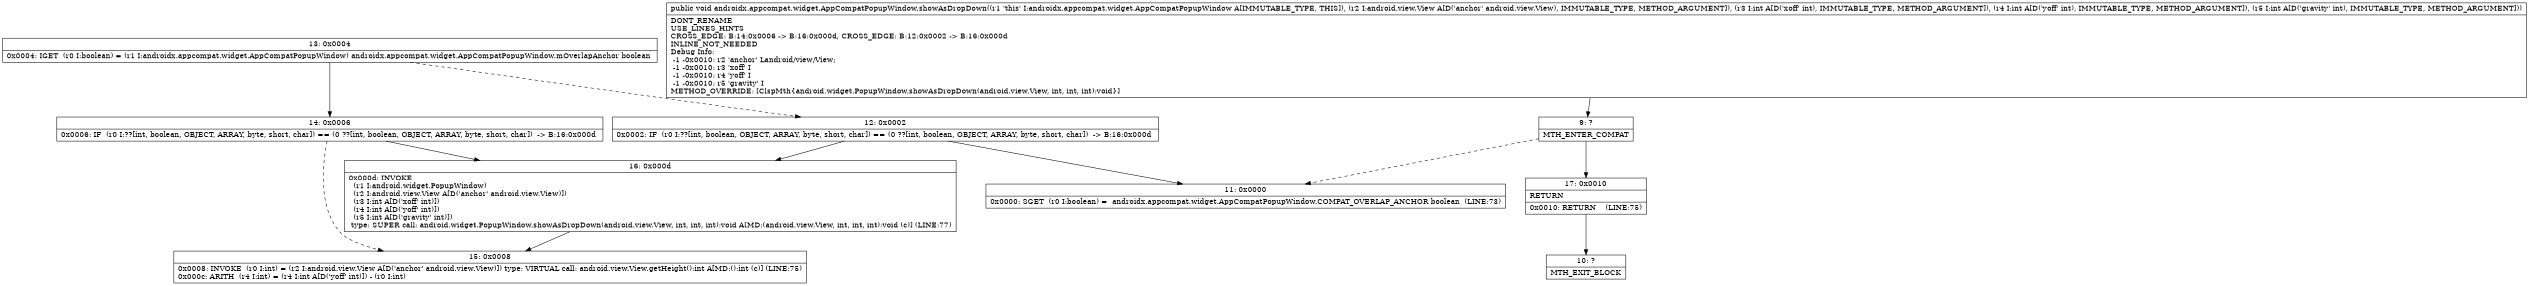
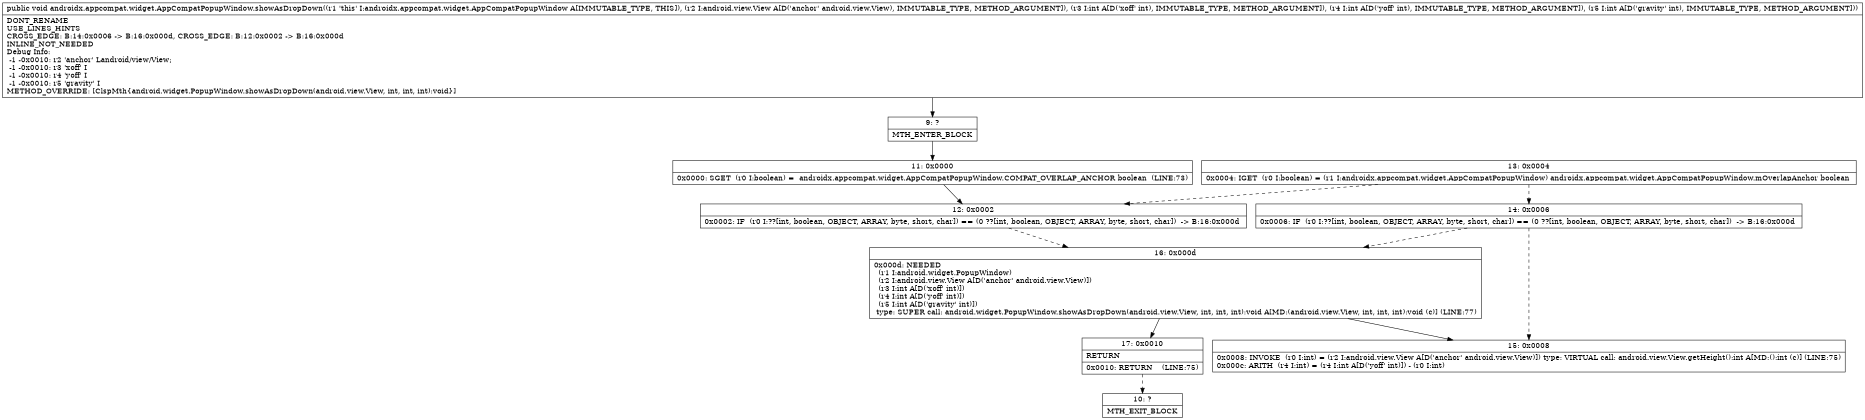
edge "13: 0x0004" -> "14: 0x0006": style solid -> dashed
node "9: ?": text "MTH_ENTER_COMPAT" -> "MTH_ENTER_BLOCK"
edge "14: 0x0006" -> "16: 0x000d": style solid -> dashed
edge "12: 0x0002" -> "16: 0x000d": style solid -> dashed
edge "9: ?" -> "17: 0x0010": now "16: 0x000d" -> "17: 0x0010"
edge "9: ?" -> "11: 0x0000": style dashed -> solid
edge "12: 0x0002" -> "11: 0x0000": reversed
node "16: 0x000d": text "0x000d: INVOKE" -> "0x000d: NEEDED"
edge "17: 0x0010" -> "10: ?": style solid -> dashed
